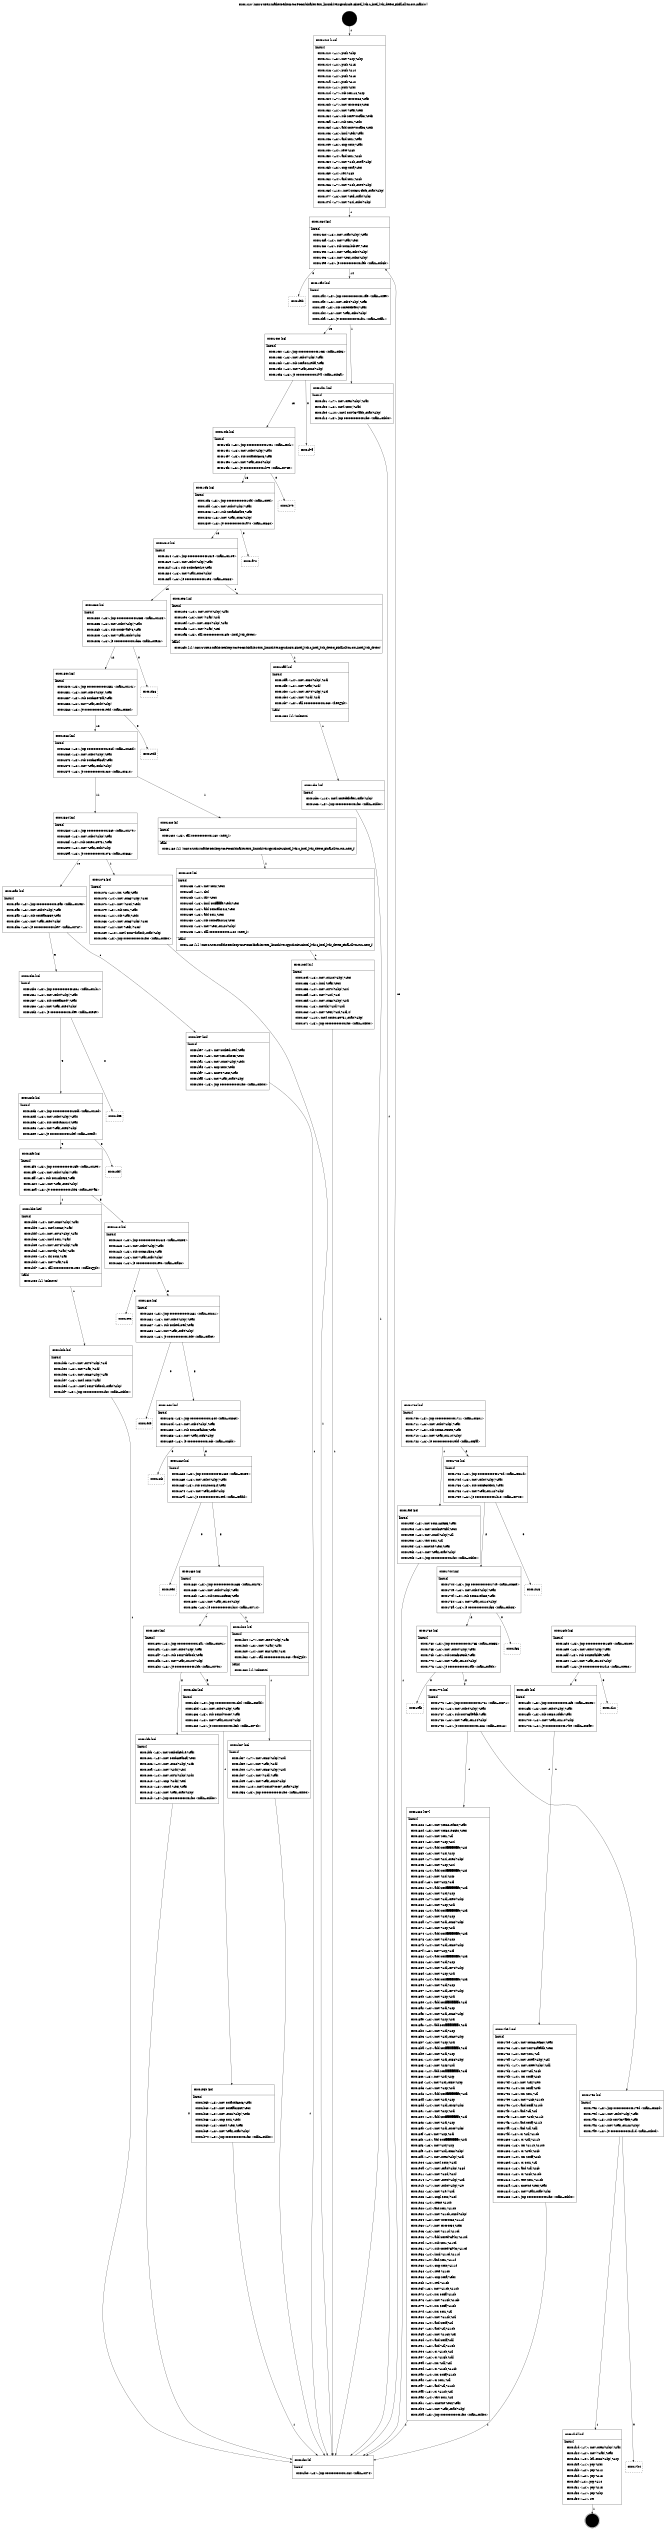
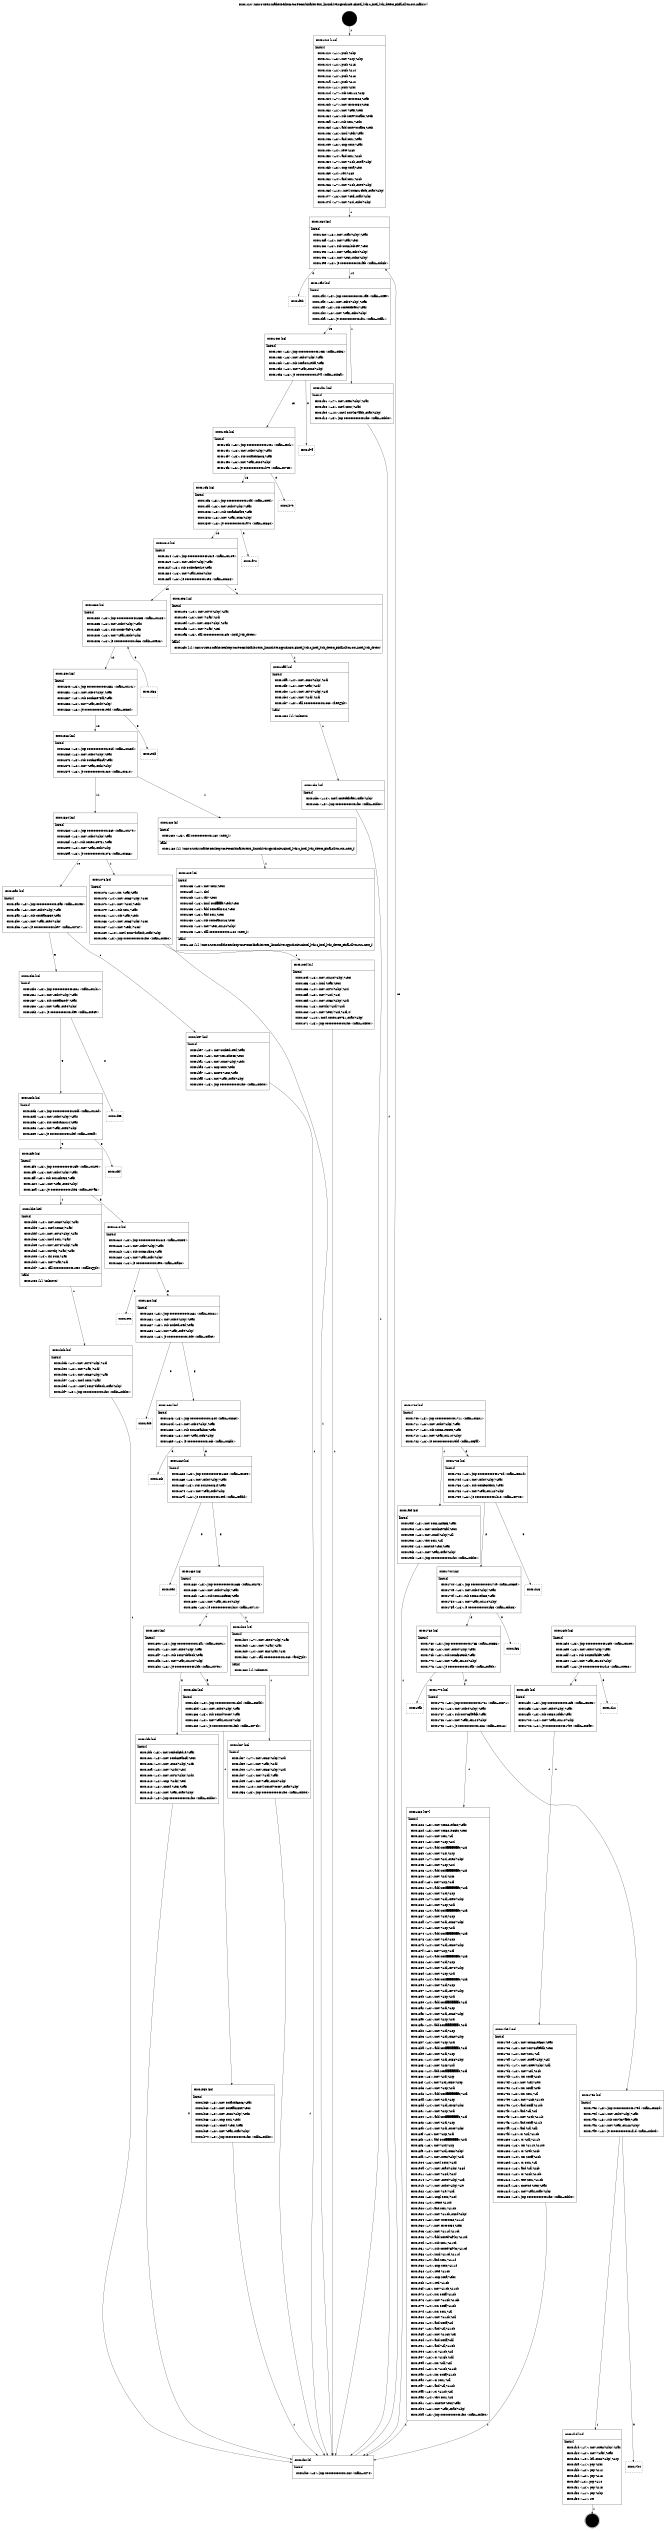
edge "0x401530 [28]" -> "0x401d36": reversed
edge "0x401c25 [40]" -> "0x401c4d [41]": now "0x401c76 [34]" -> "0x401c4d [41]"
